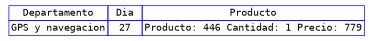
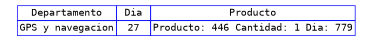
node "Departamento": text "Producto: 446 Cantidad: 1 Precio: 779" -> "Producto: 446 Cantidad: 1 Dia: 779"
